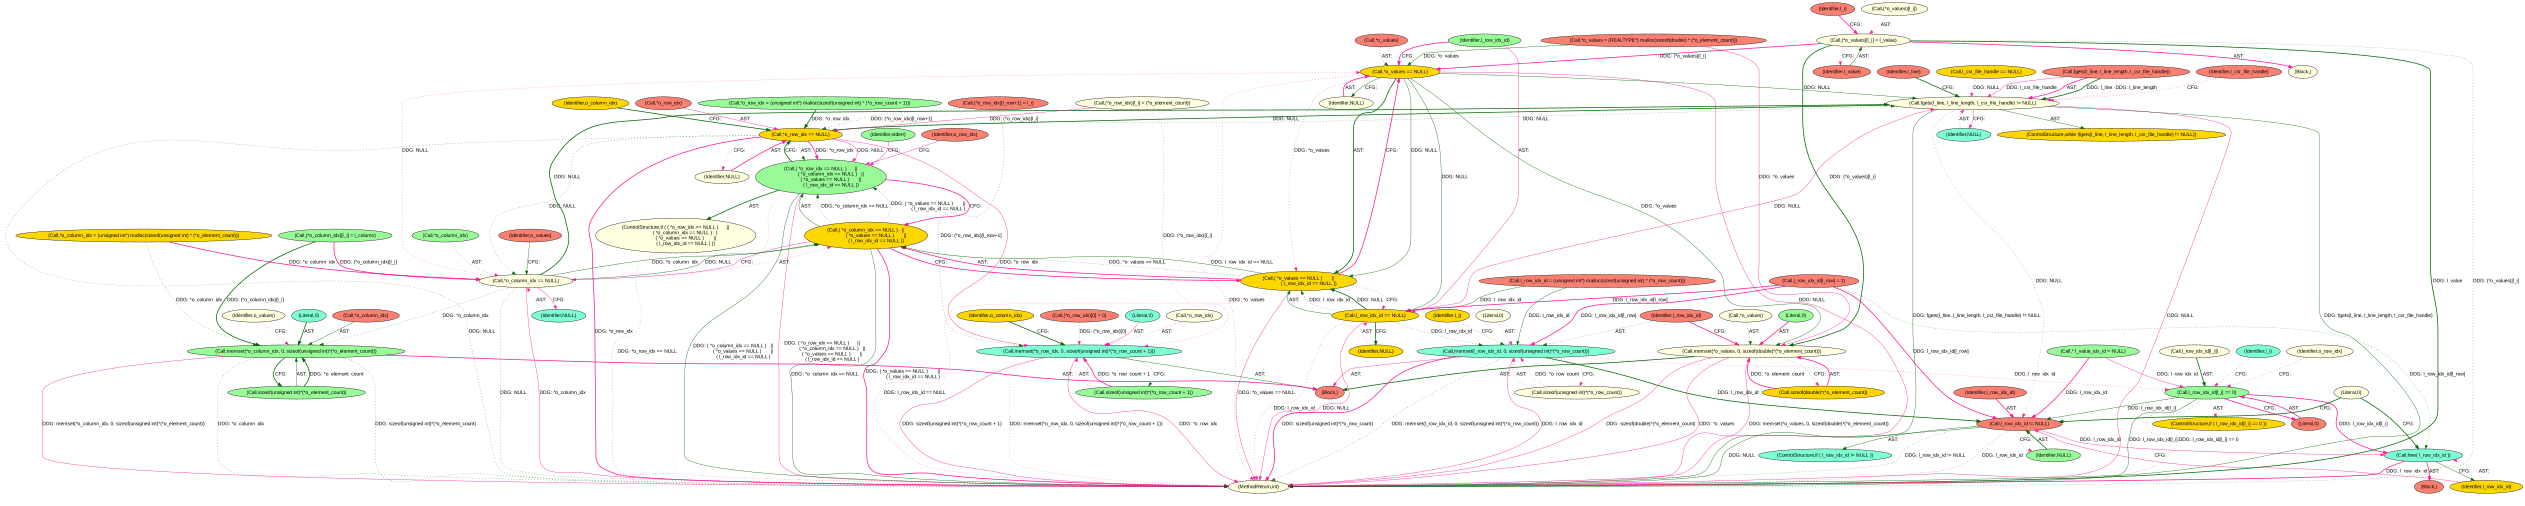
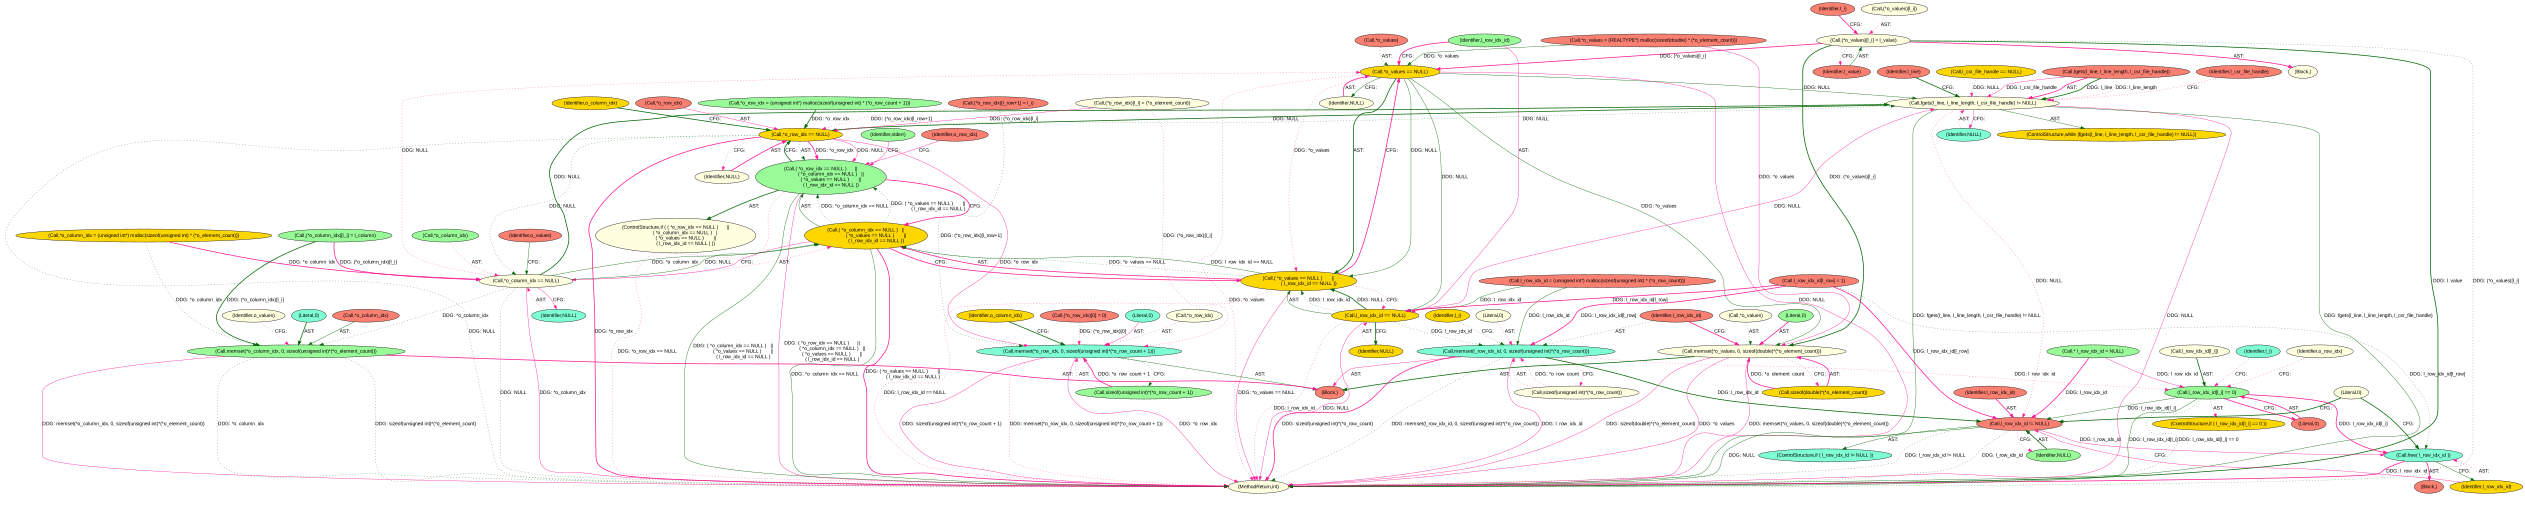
edge "(Call,(*o_row_idx)[l_row+1] = l_i)" -> "(Call,*o_row_idx == NULL)": color darkgreen -> deeppink
node "(Call,* l_value_idx_id = NULL)": label "(Call,* l_value_idx_id = NULL)" -> "(Call,* l_row_idx_id = NULL)"
node "(Call,sizeof(unsigned int)*(*o_element_count))": removed
